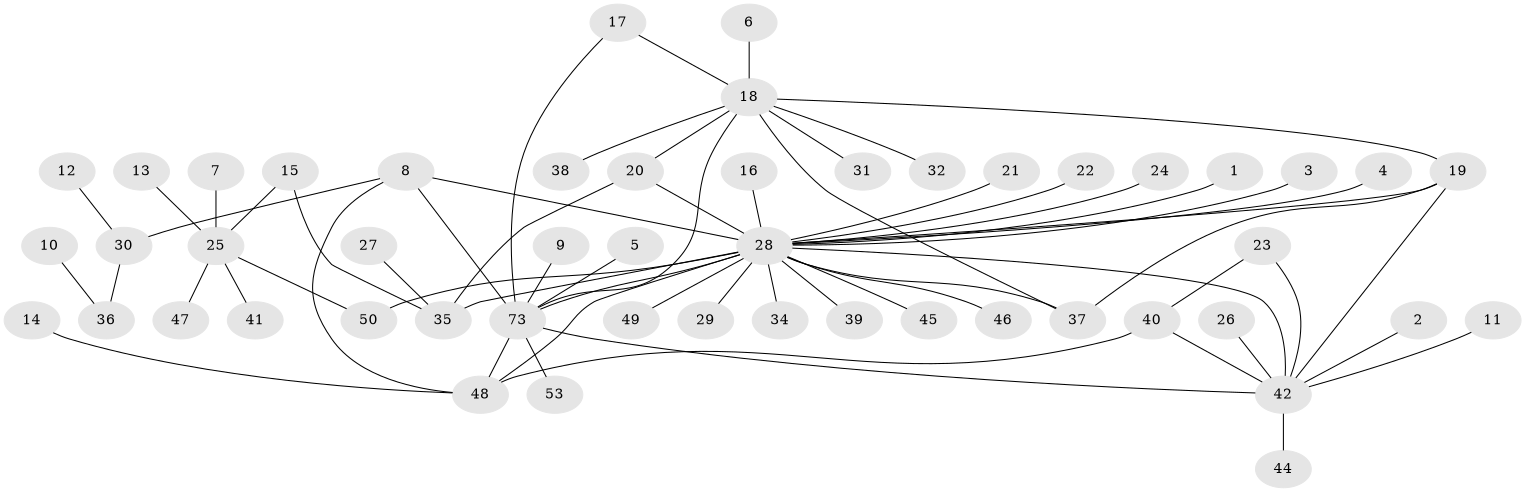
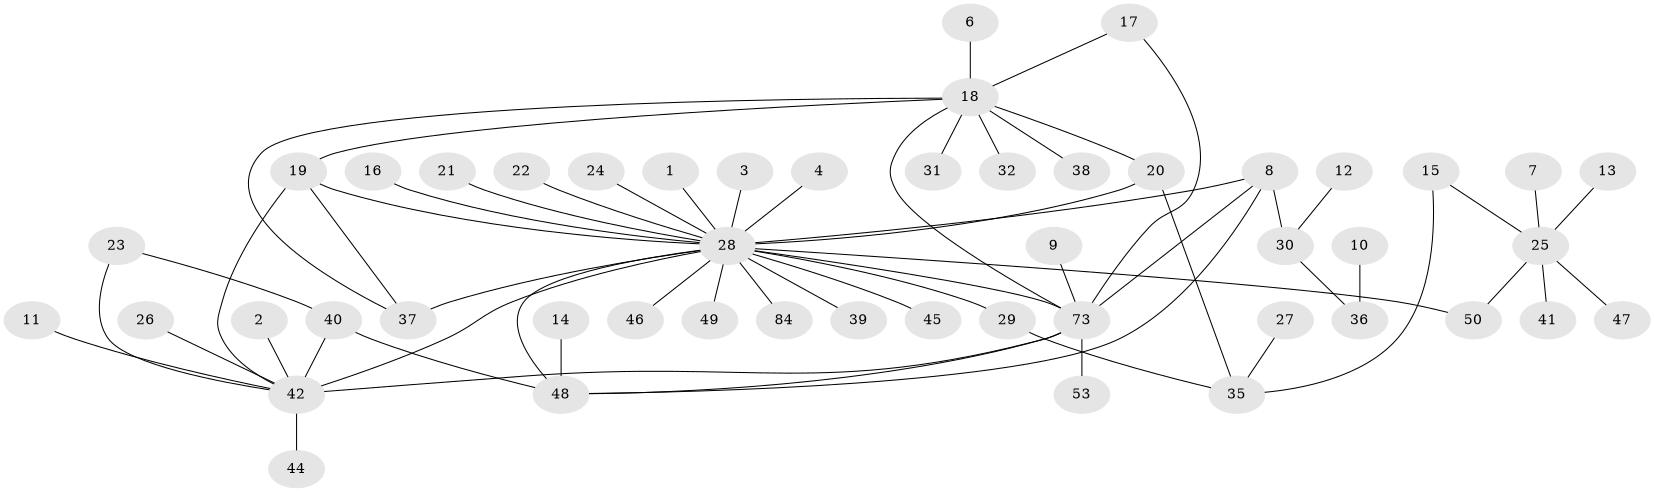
node "5": removed
edge "28" -- "35": now "29" -- "35"
node "34": label "34" -> "84"
